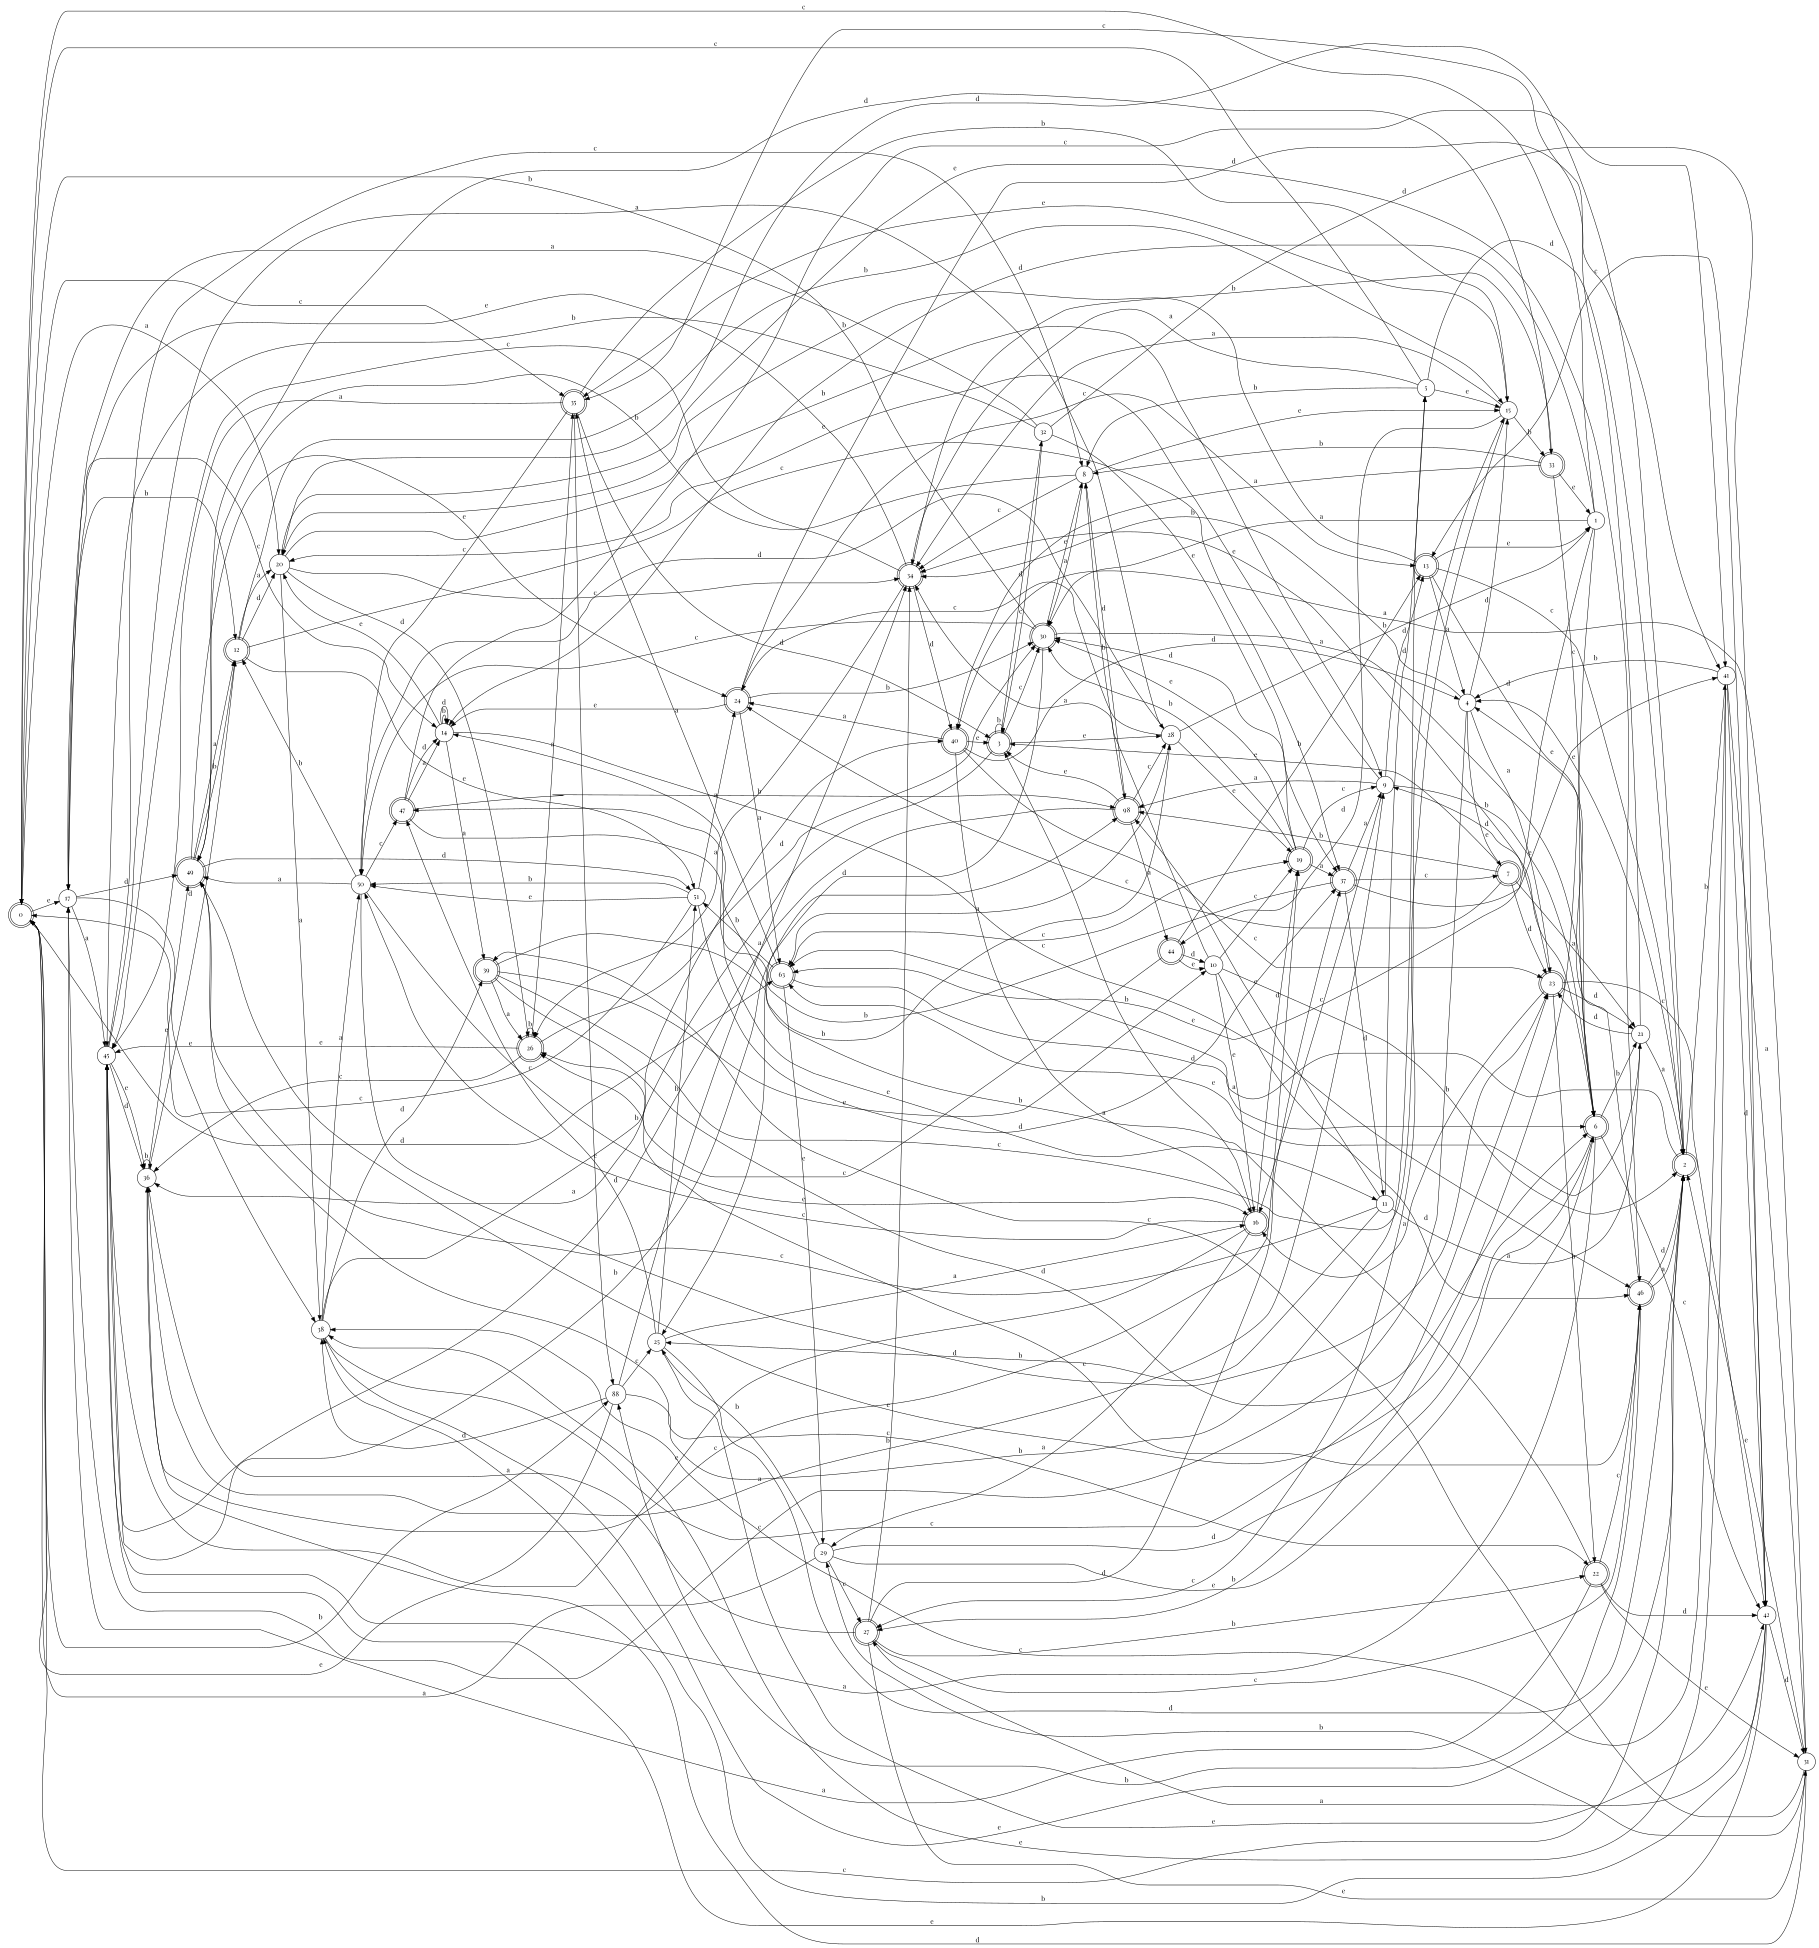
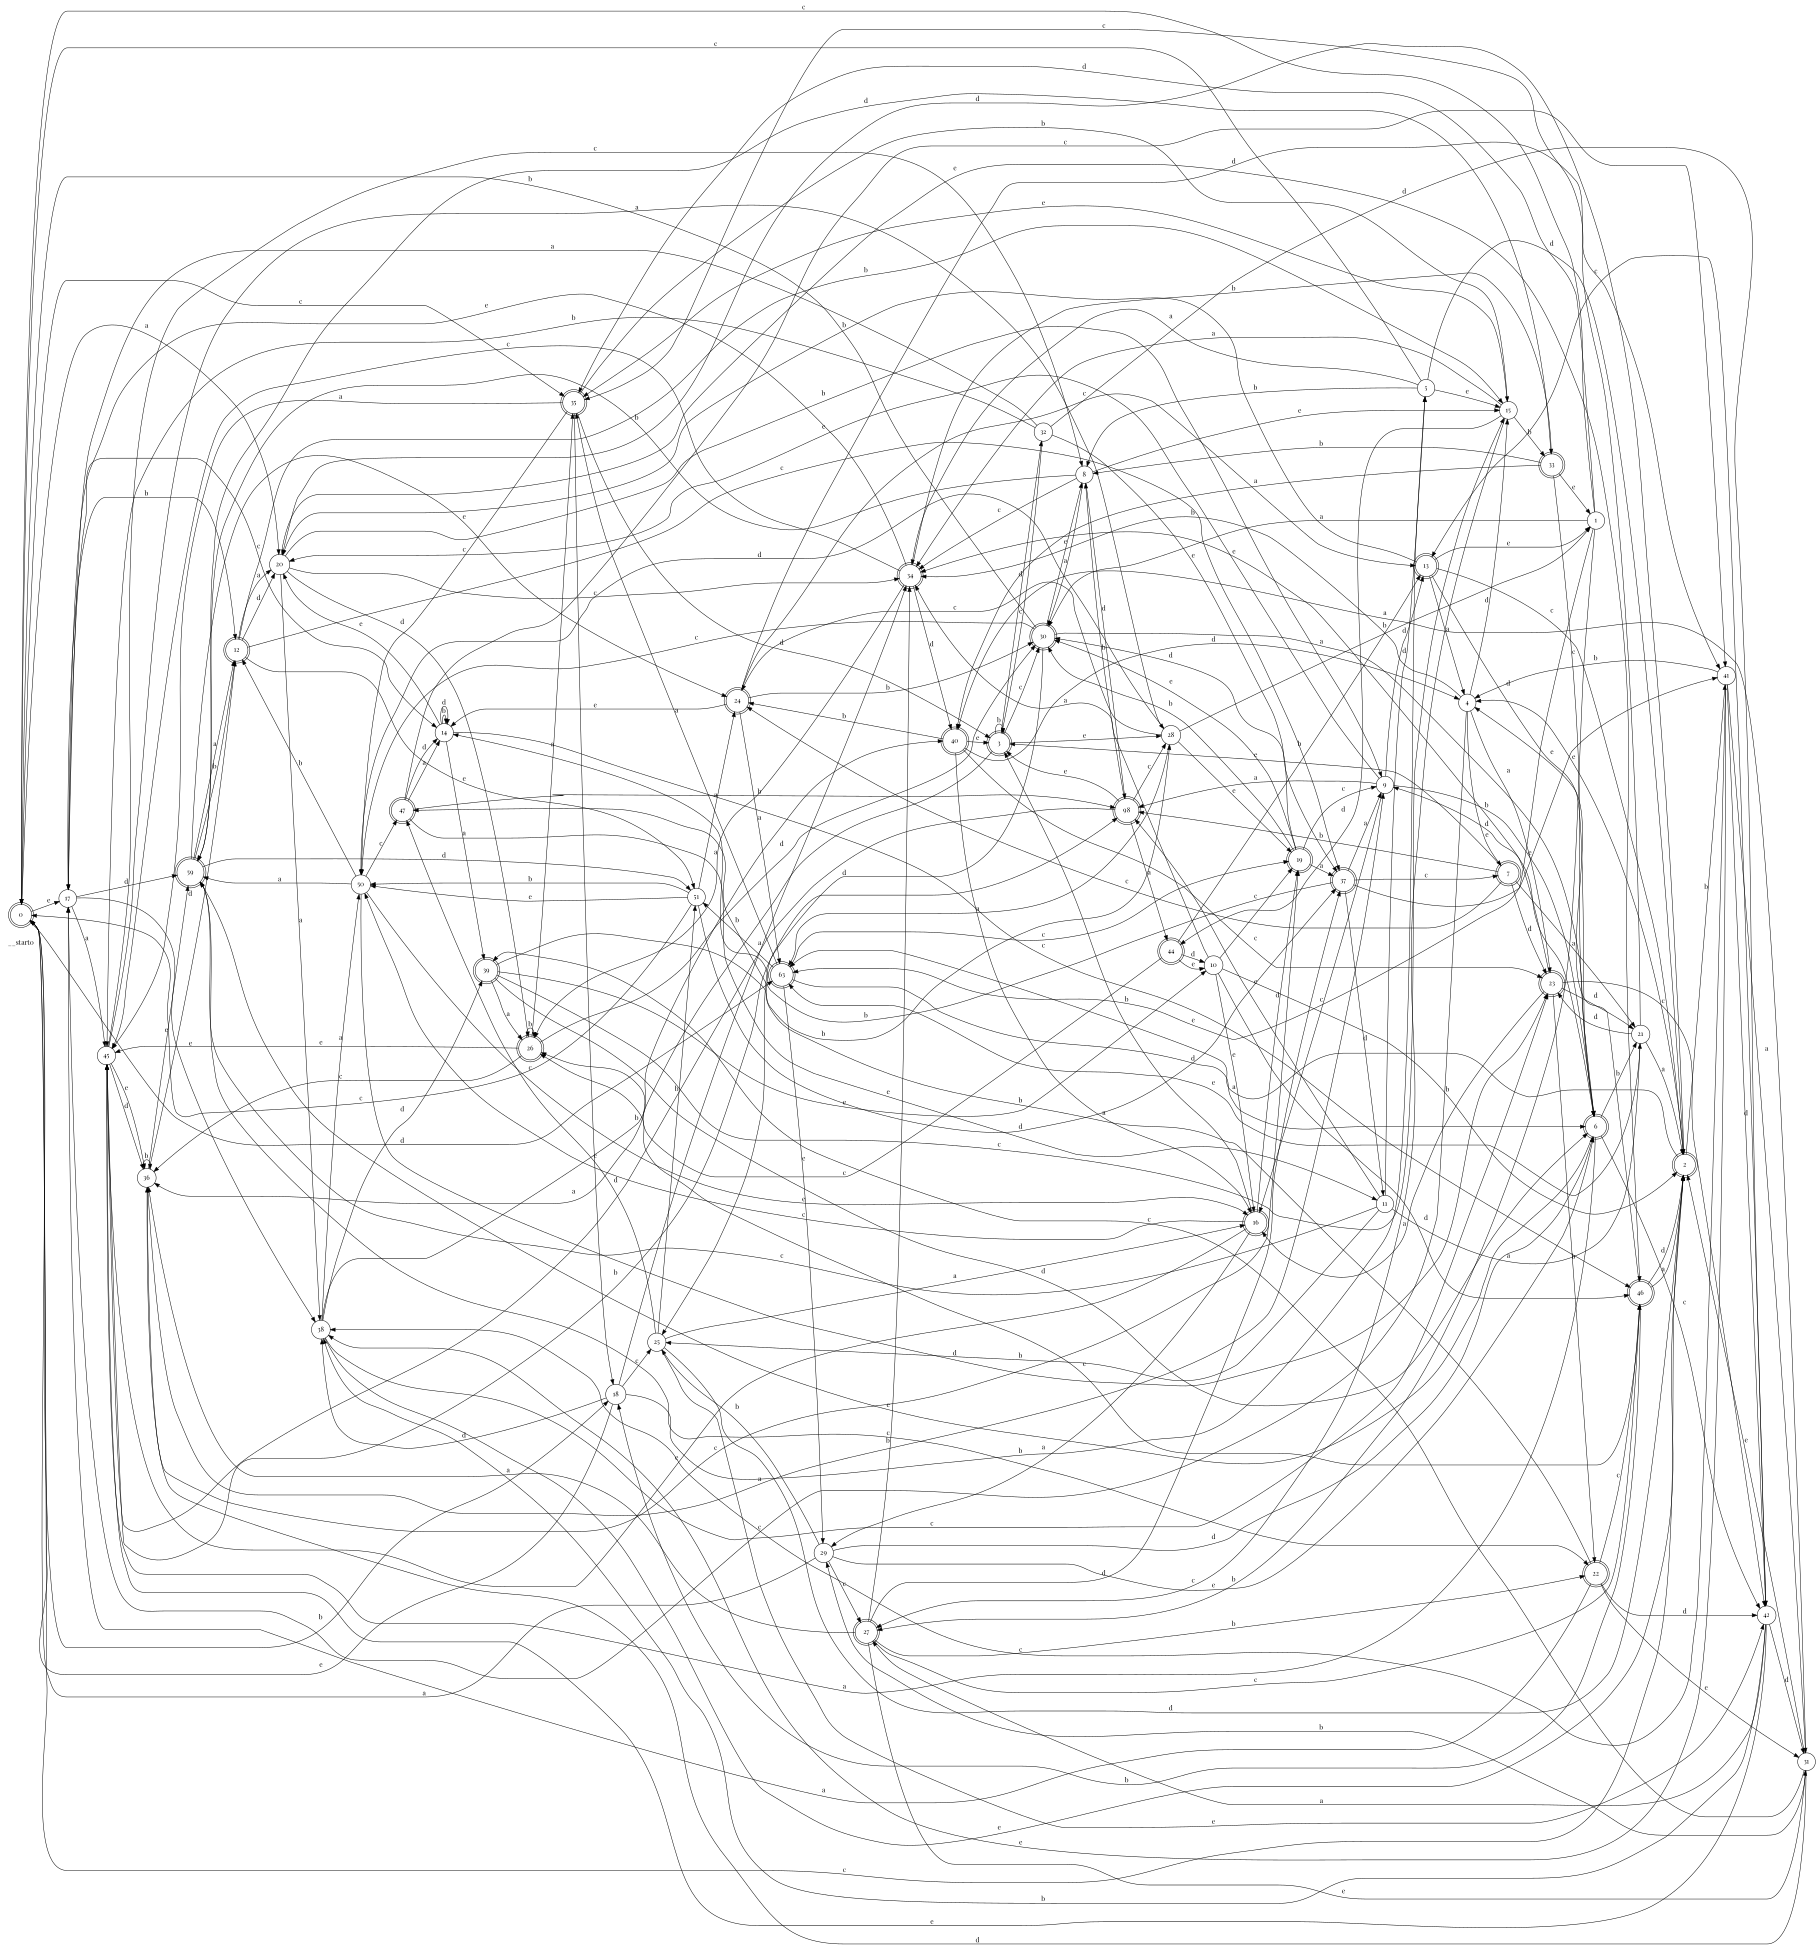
edge "1" -> "14": now "1" -> "35"
edge "40" -> "24": label "a" -> "b"
node "49": label "49" -> "59"
node "__start0": added
node "88": label "88" -> "18"
